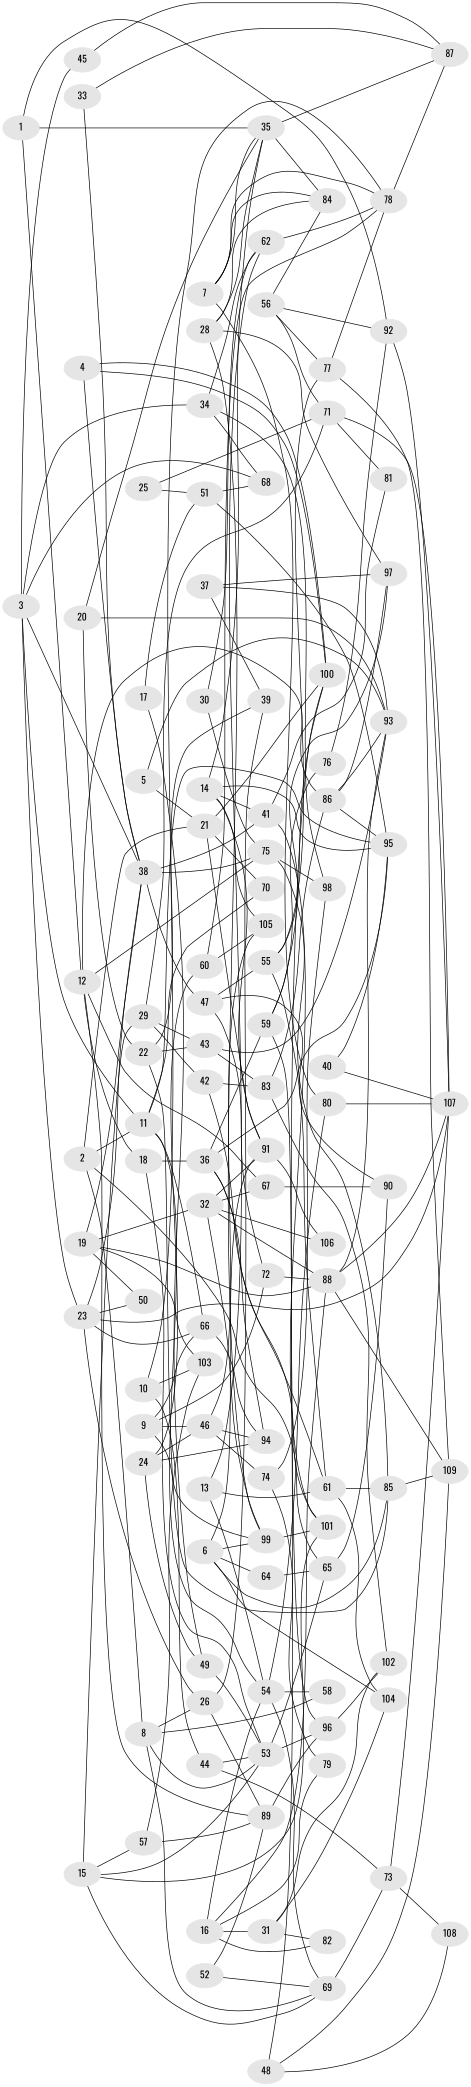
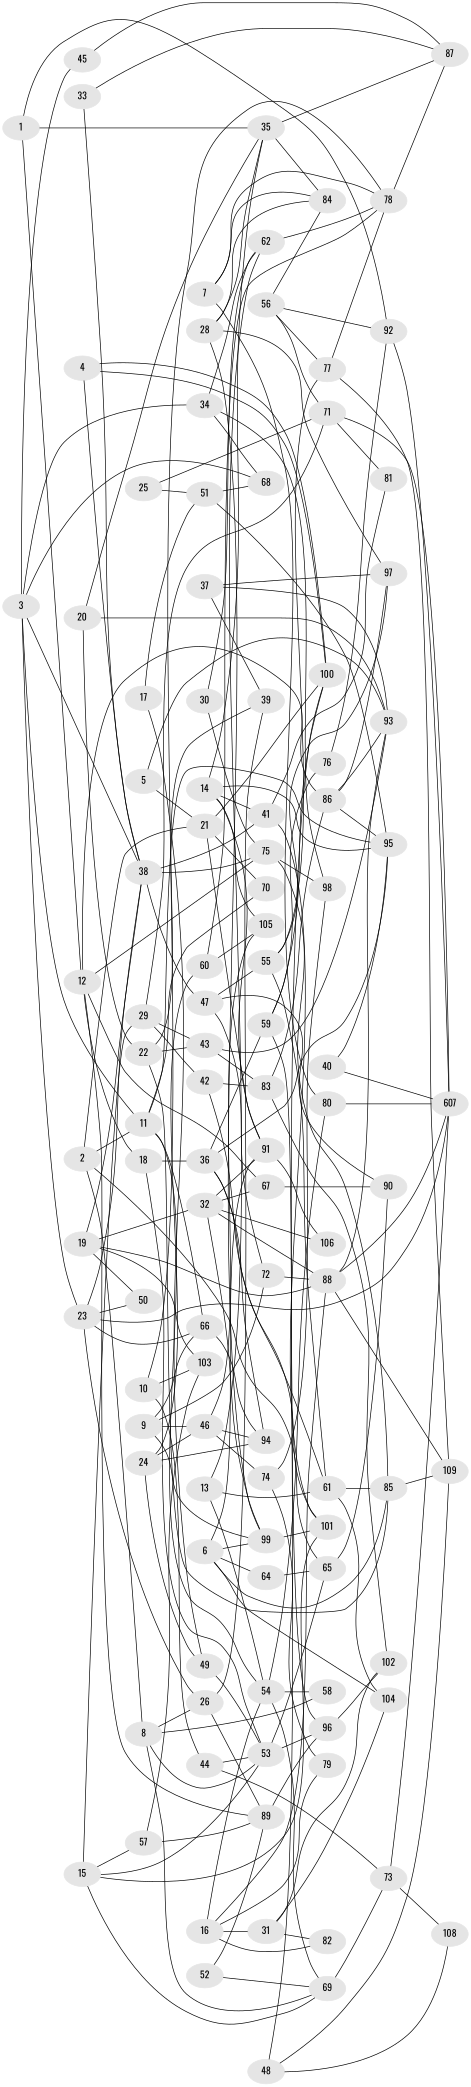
edge "35" -- "7": removed
node "107": label "107" -> "607"
